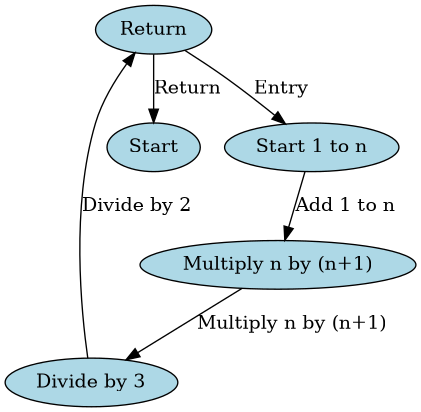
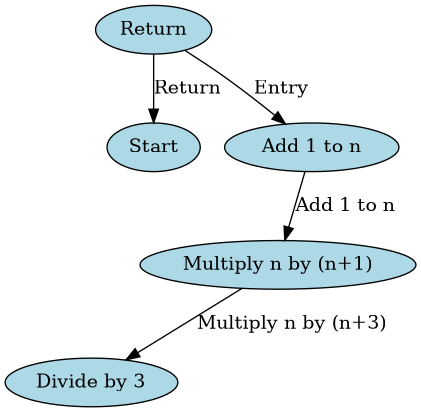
node "Start 1 to n": label "Start 1 to n" -> "Add 1 to n"
edge "Divide by 3" -> "Return": removed, label "Divide by 2"
edge "Multiply n by (n+1)" -> "Divide by 3": label "Multiply n by (n+1)" -> "Multiply n by (n+3)"
